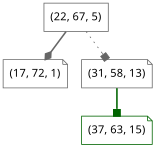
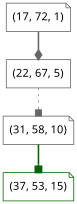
edge "(22, 67, 5)" -> "(17, 72, 1)": reversed
node "(31, 58, 13)": label "(31, 58, 13)" -> "(31, 58, 10)"
node "(37, 63, 15)": label "(37, 63, 15)" -> "(37, 53, 15)"
